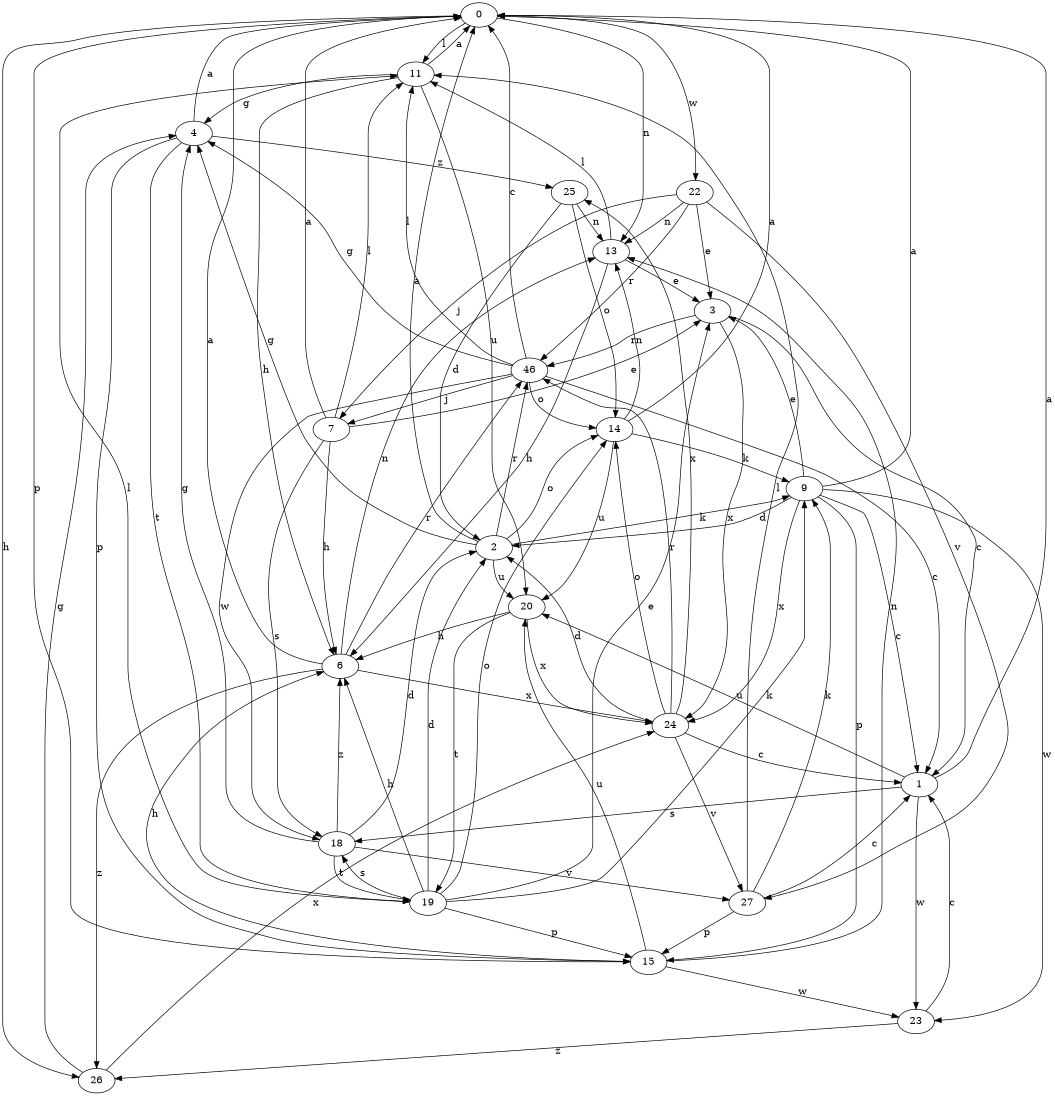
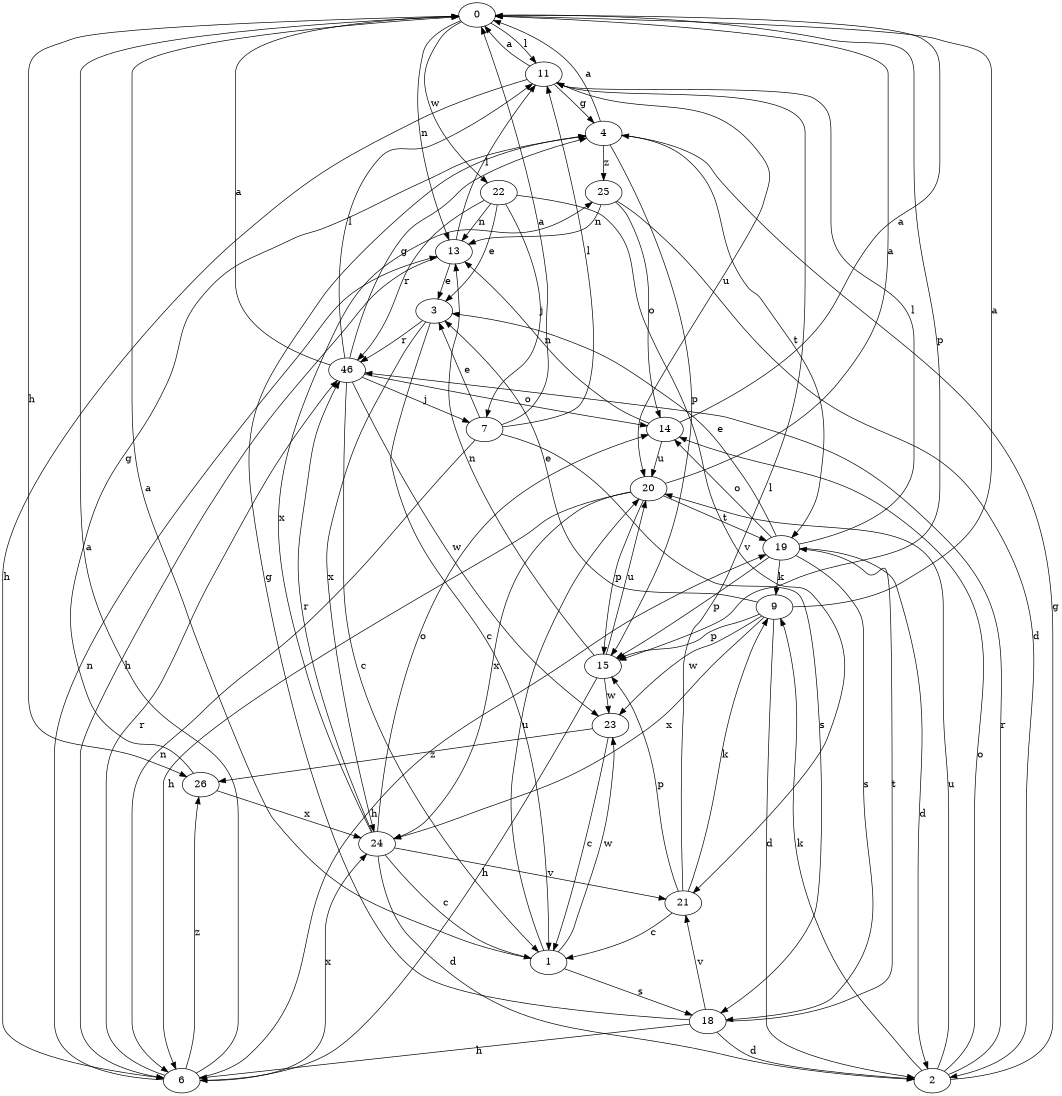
edge "46" -> "0": label "c" -> "a"
edge "2" -> "0": now "20" -> "0"
edge "14" -> "9": removed, label "k"
edge "46" -> "18": now "46" -> "23"
edge "7" -> "6": label "h" -> "n"
edge "20" -> "15": added, label "p"
edge "9" -> "1": removed, label "c"
edge "18" -> "6": label "z" -> "h"
edge "19" -> "6": reversed
node "27": label "27" -> "21"
